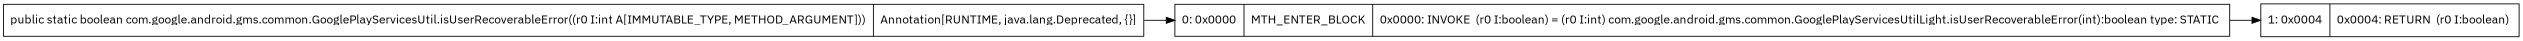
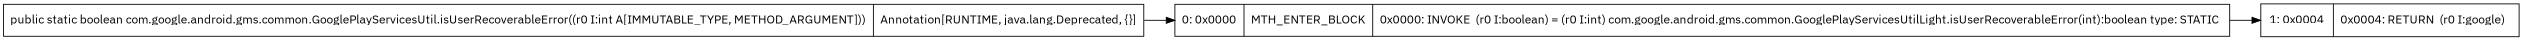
node "1: 0x0004": text "0x0004: RETURN  (r0 I:boolean)" -> "0x0004: RETURN  (r0 I:google)"
